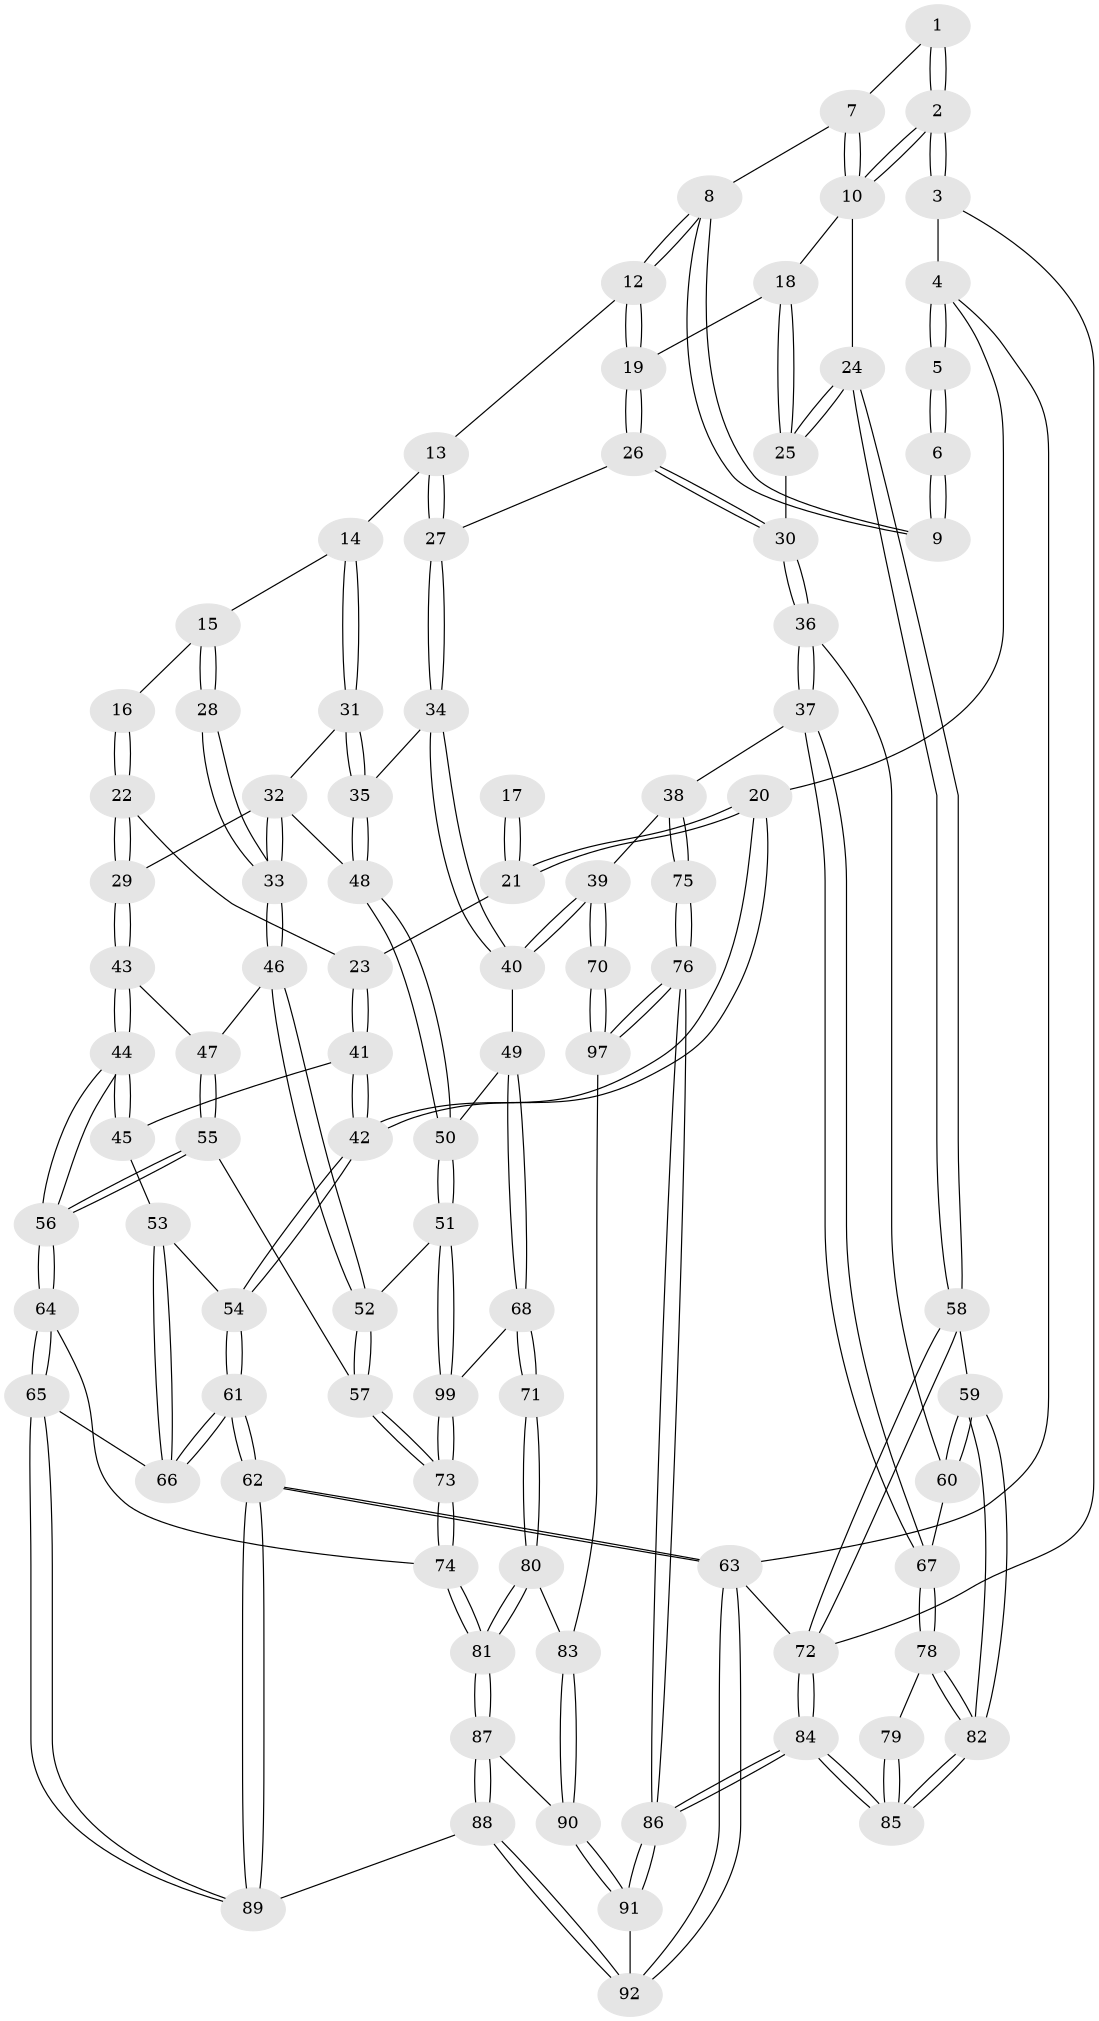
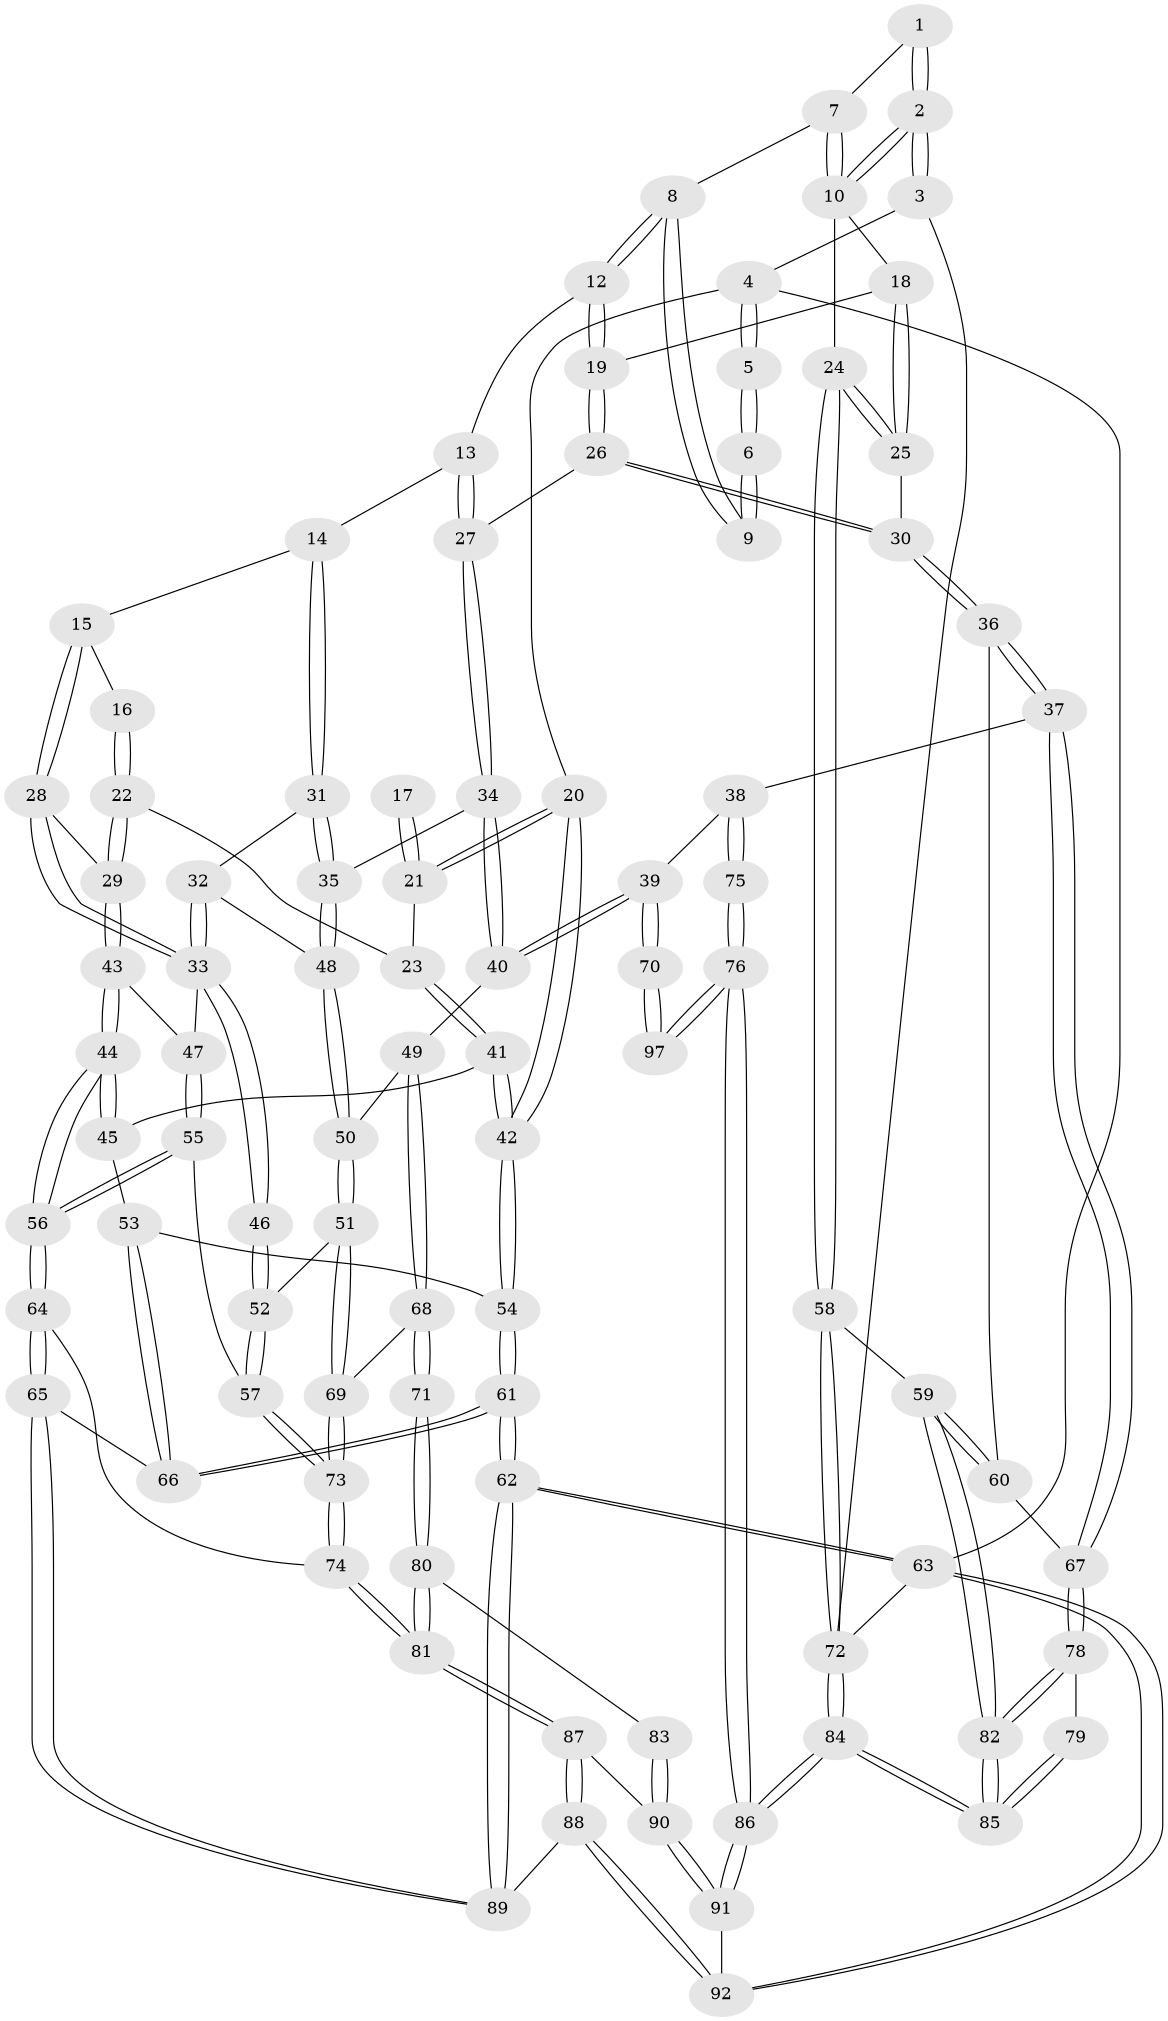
edge "32" -- "29": now "28" -- "29"
edge "46" -- "47": now "33" -- "47"
edge "97" -- "83": removed
node "99": label "99" -> "69"
